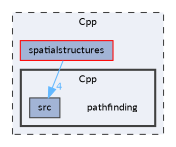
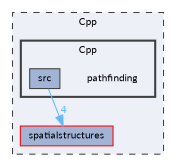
edge "spatialstructures" -> "src": reversed
